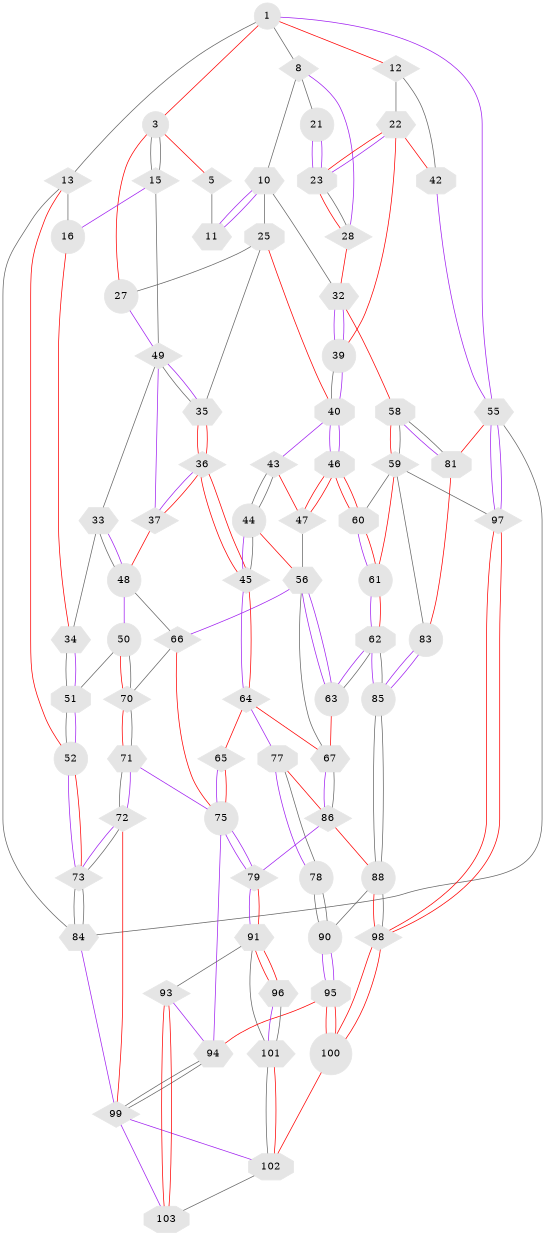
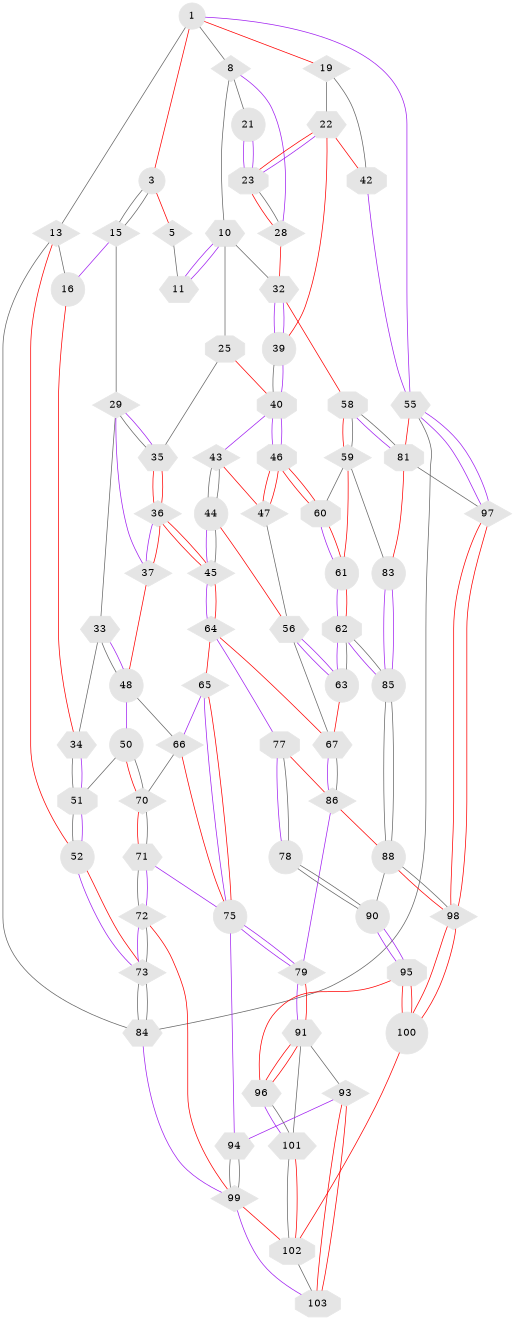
node "12": label "12" -> "19"
node "27": removed
node "49": label "49" -> "29"
edge "59" -- "97": now "81" -- "97"
edge "56" -- "66": now "65" -- "66"
edge "95" -- "94": now "95" -- "96"
edge "99" -- "102": color purple -> red
